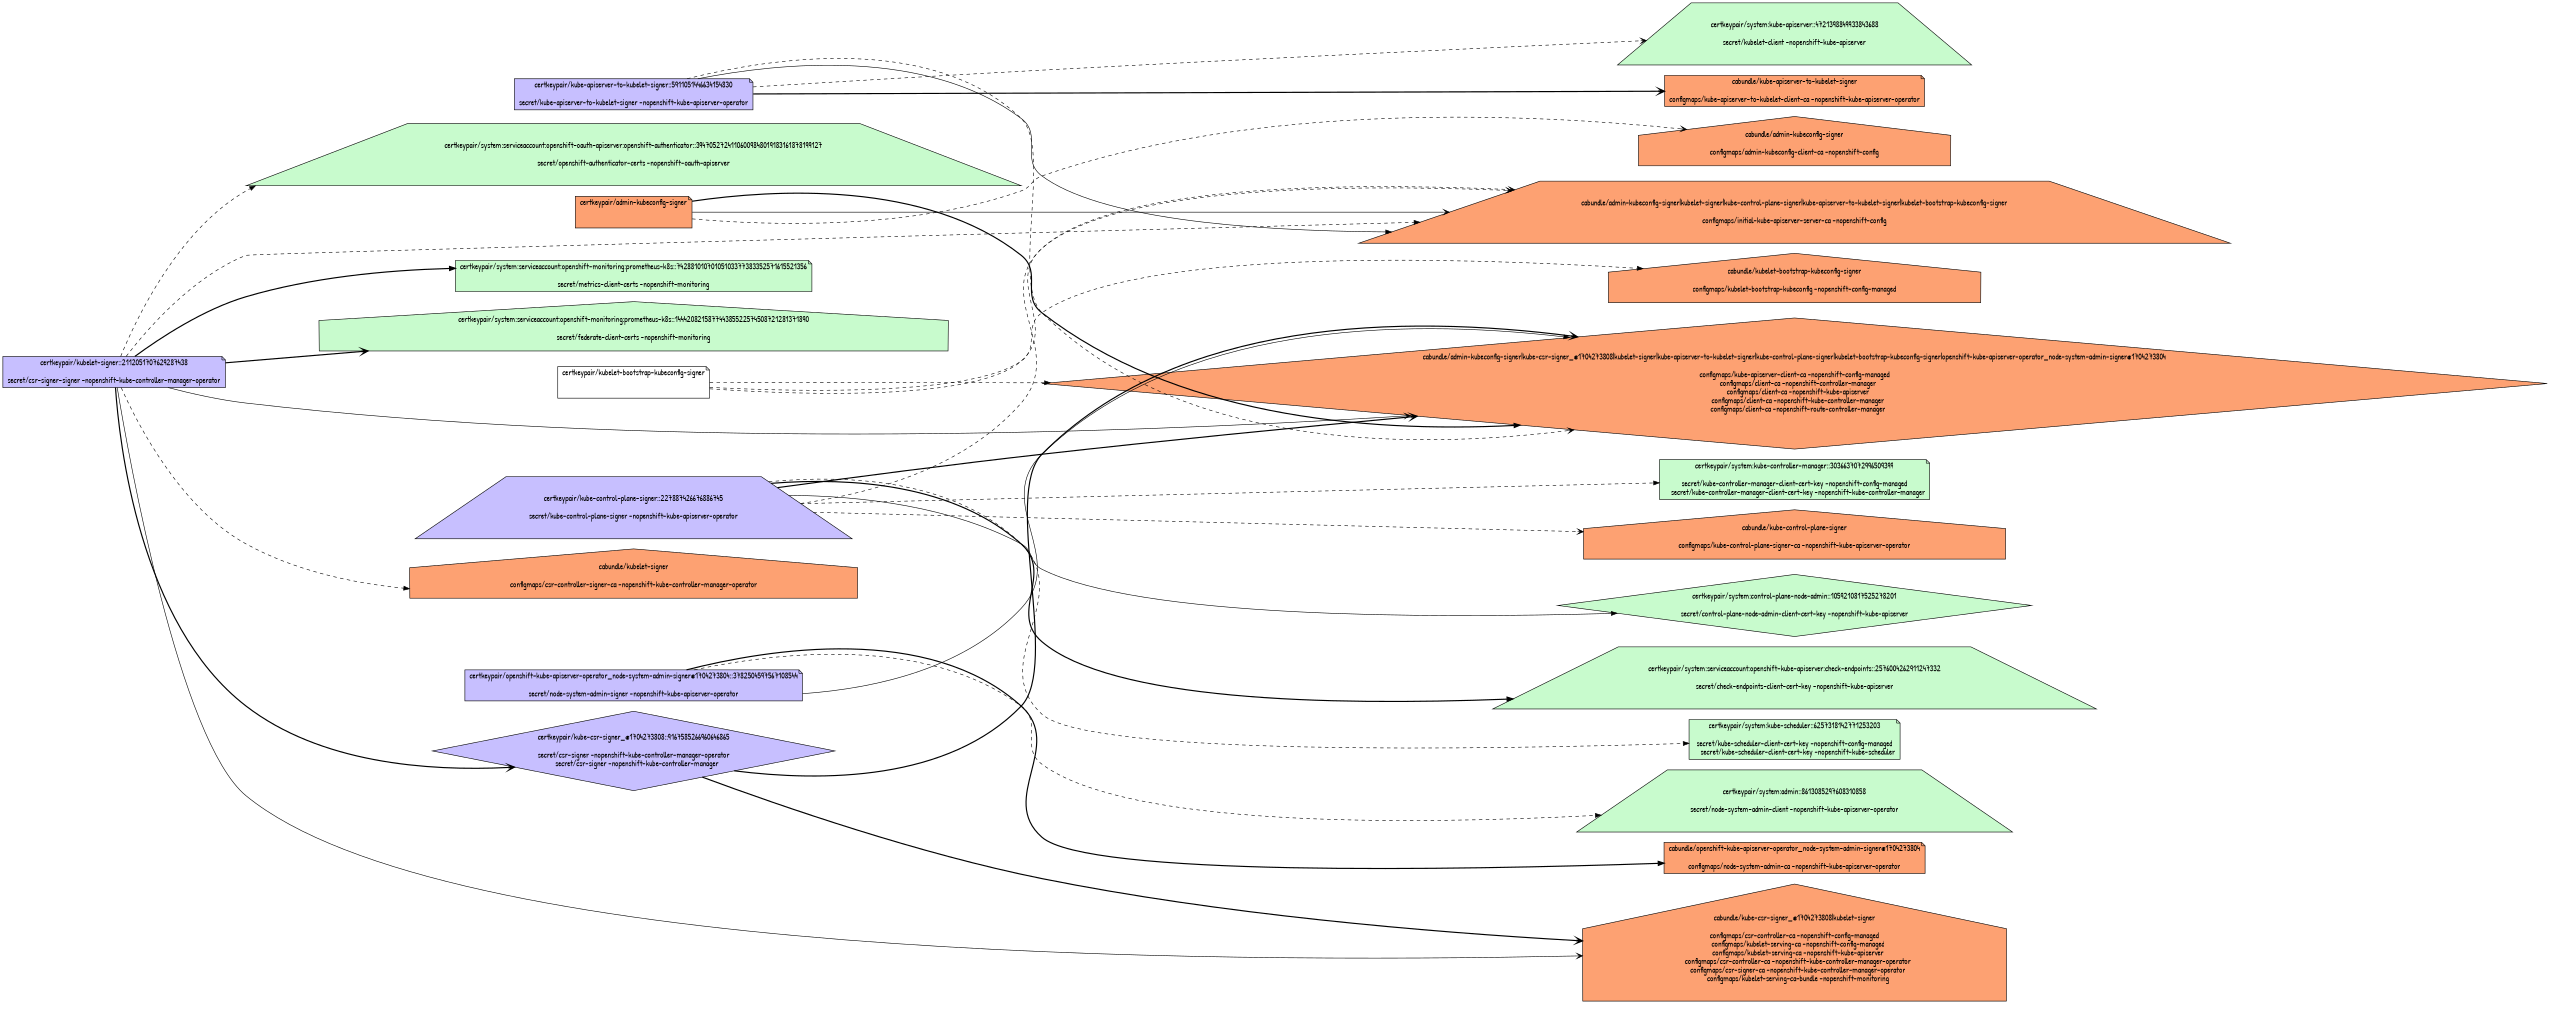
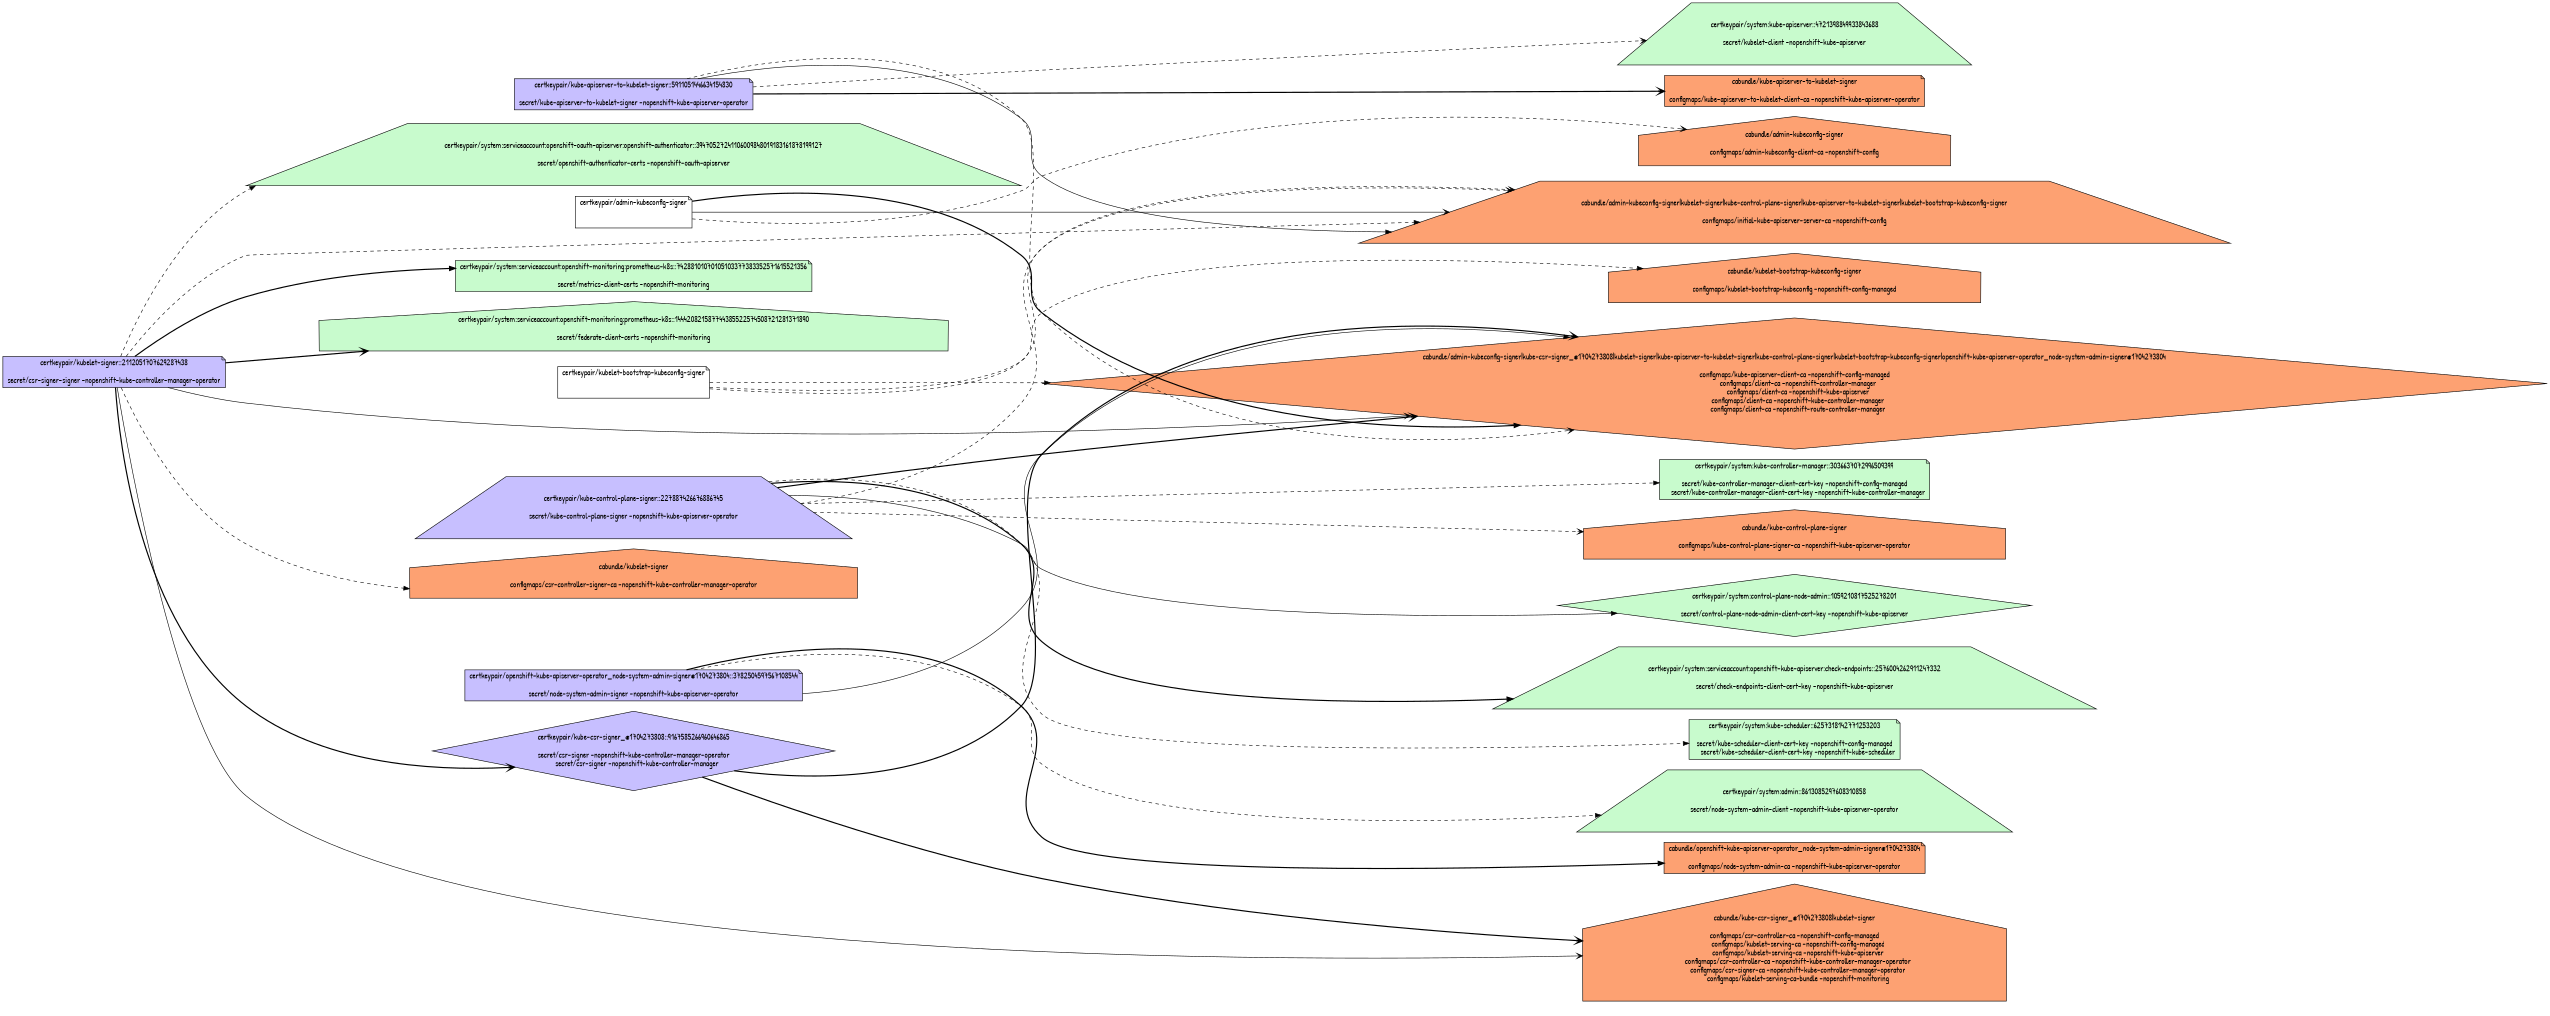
node "certkeypair/admin-kubeconfig-signer": fillcolor #fda172 -> white
